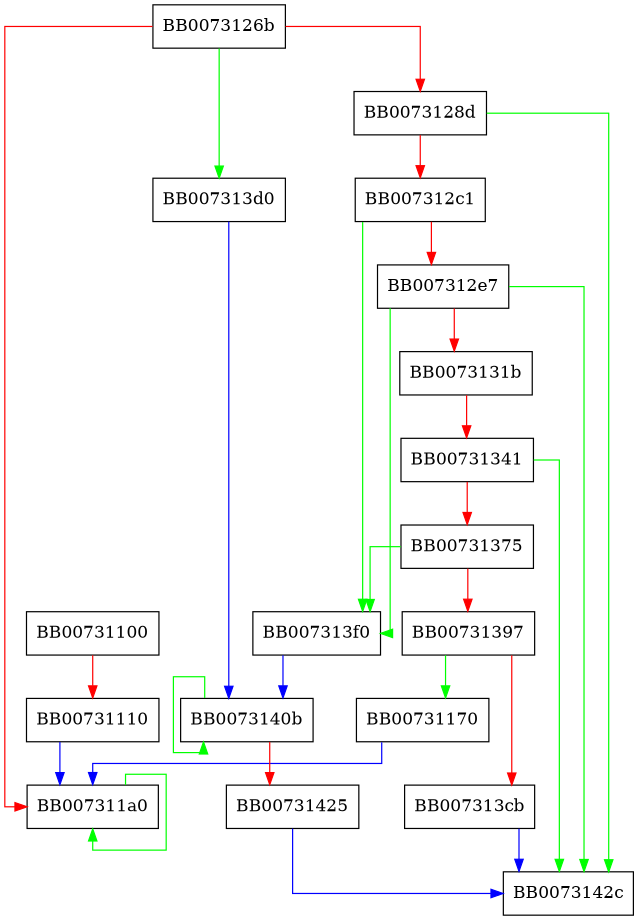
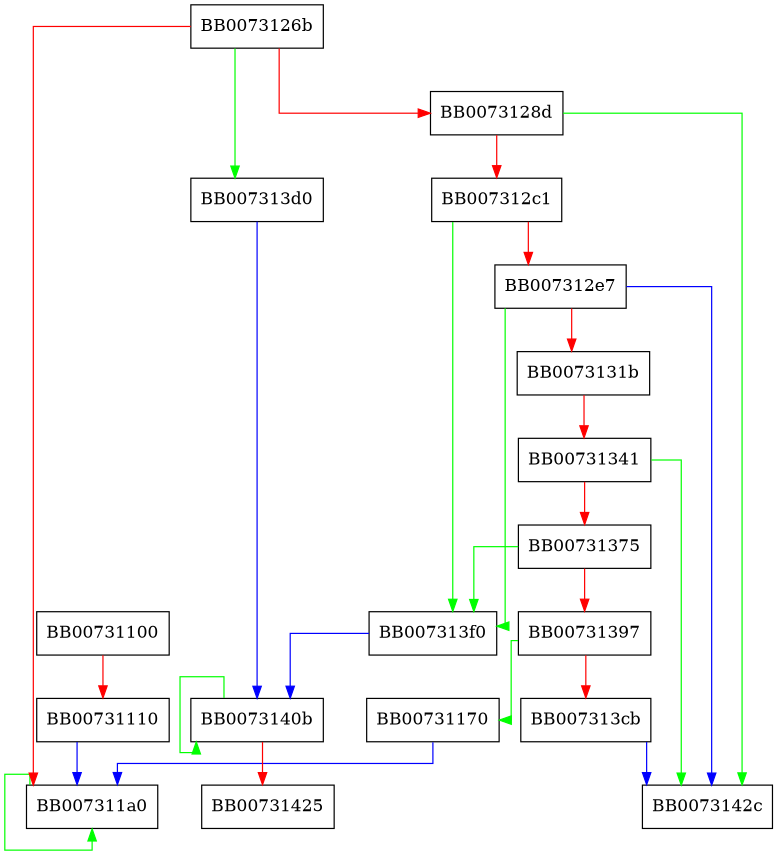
edge "BB007312e7" -> "BB0073142c": color green -> blue
edge "BB00731425" -> "BB0073142c": removed
